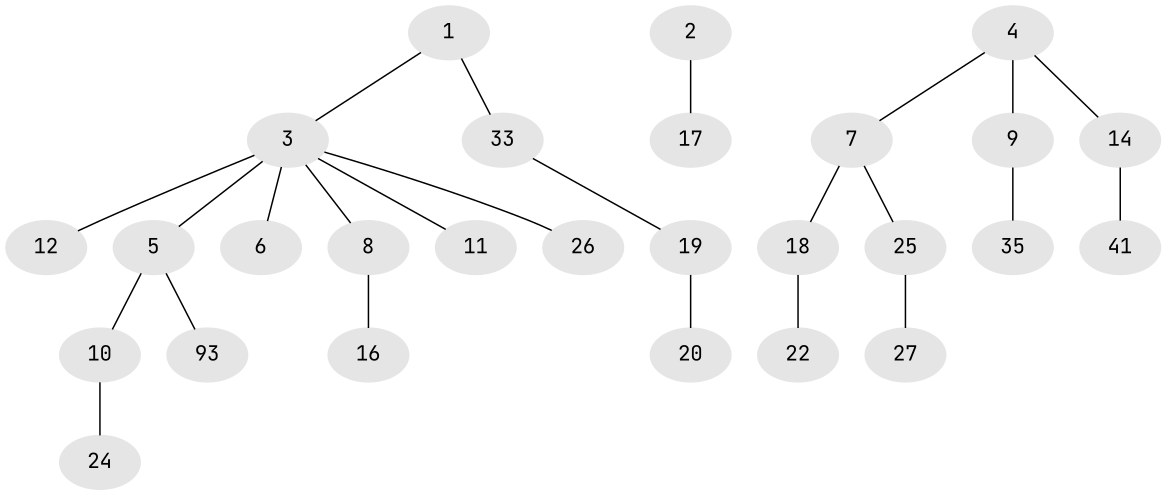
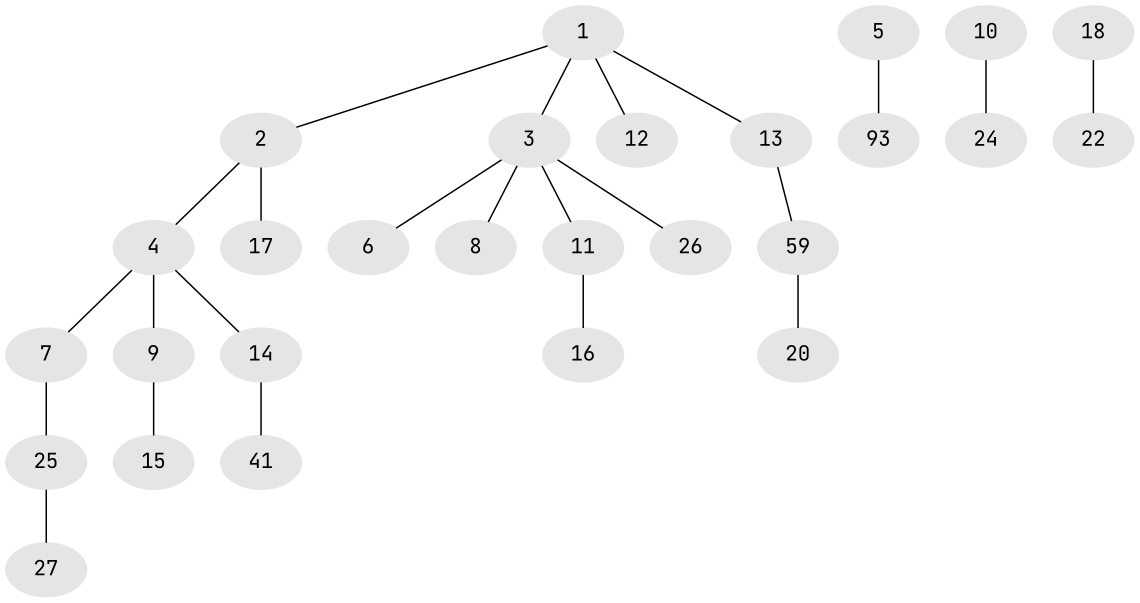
edge "1" -- "2": added
node "33": label "33" -> "13"
edge "3" -- "12": now "1" -- "12"
edge "2" -- "4": added
edge "3" -- "5": removed
edge "7" -- "18": removed
node "19": label "19" -> "59"
node "35": label "35" -> "15"
edge "5" -- "10": removed
edge "8" -- "16": now "11" -- "16"
